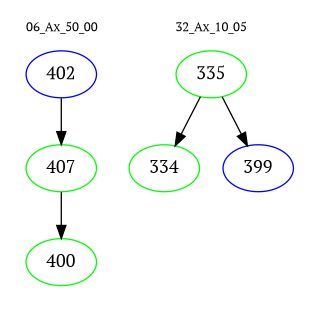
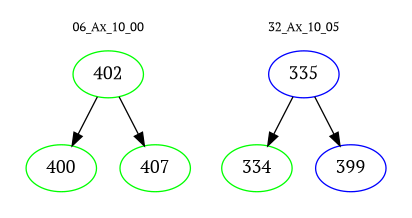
cluster "06_Ax_50_00": label "06_Ax_50_00" -> "06_Ax_10_00"
node "402": color blue -> green
node "335": color green -> blue
edge "407" -> "400": now "402" -> "400"
